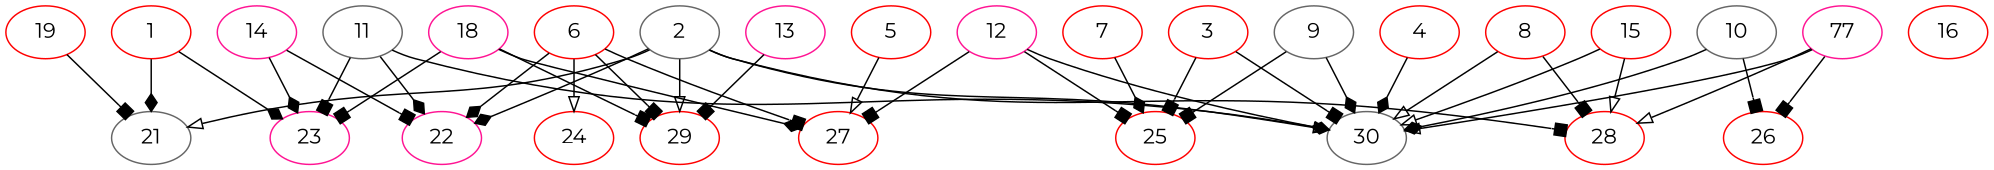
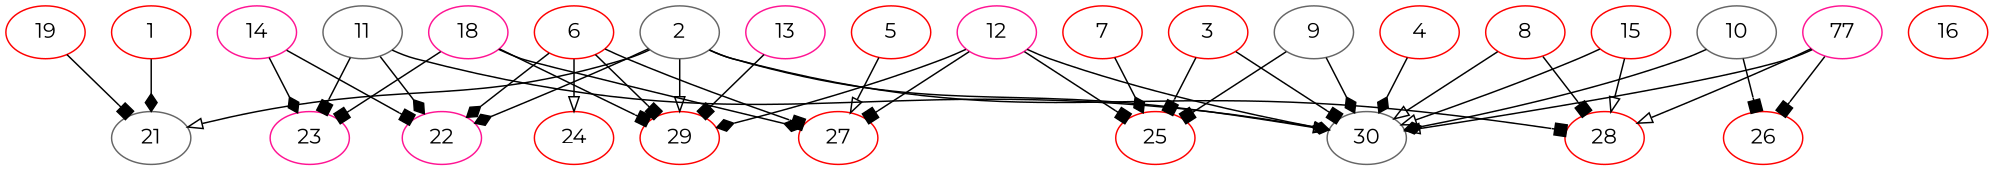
edge "1" -> "23": removed
edge "12" -> "29": added
